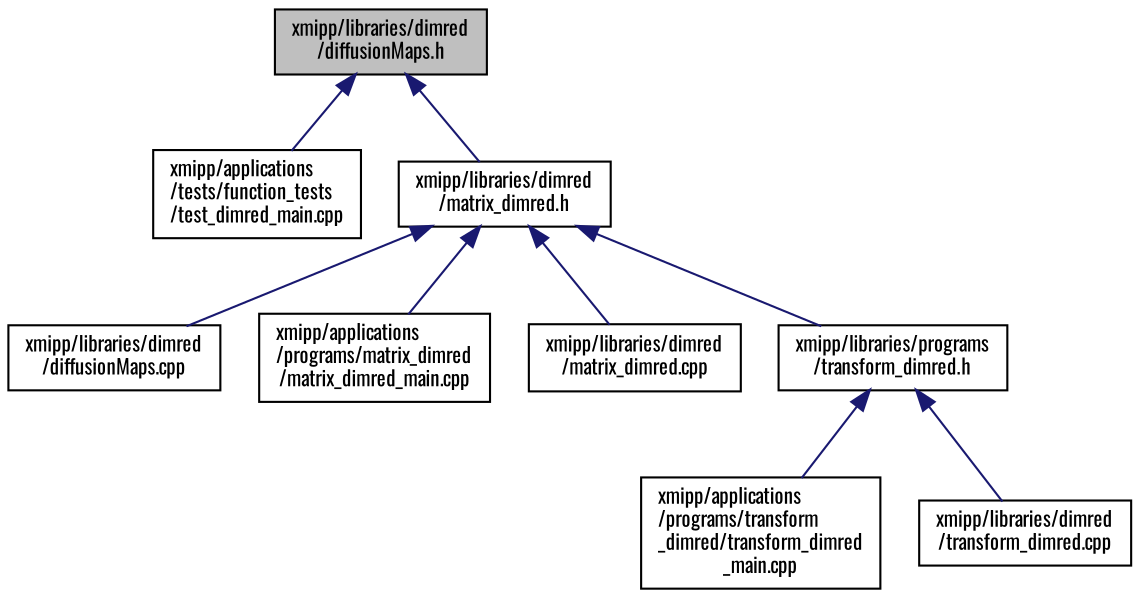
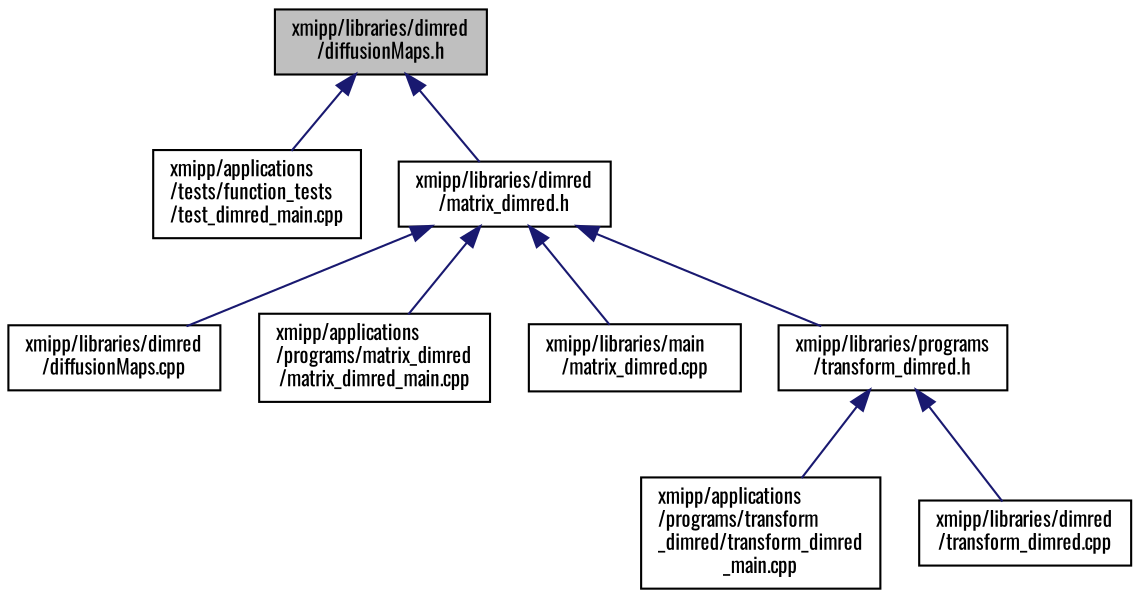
node "xmipp/libraries/dimred /matrix_dimred.cpp": label "xmipp/libraries/dimred /matrix_dimred.cpp" -> "xmipp/libraries/main /matrix_dimred.cpp"
